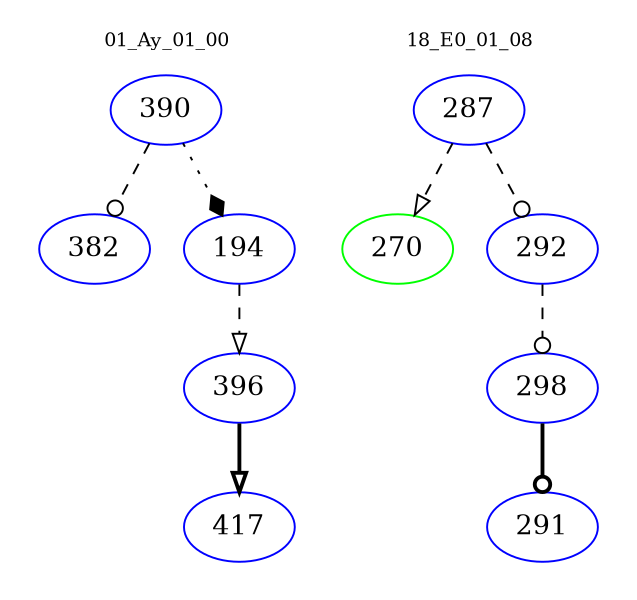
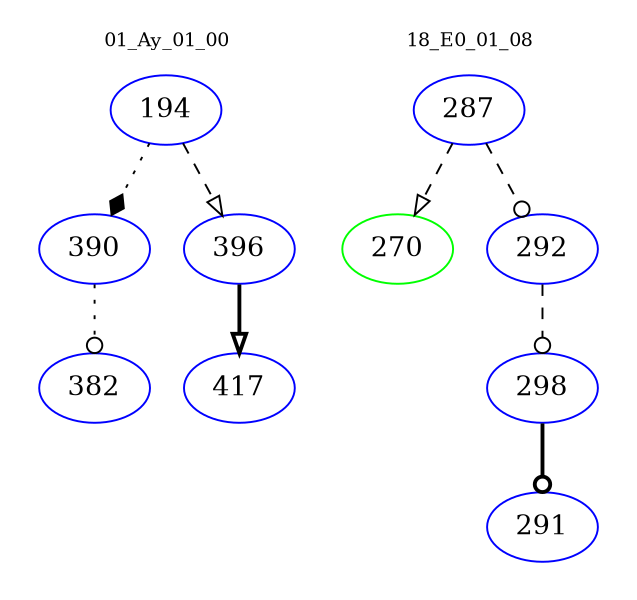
edge "390" -> "194": reversed
edge "390" -> "382": style dashed -> dotted
